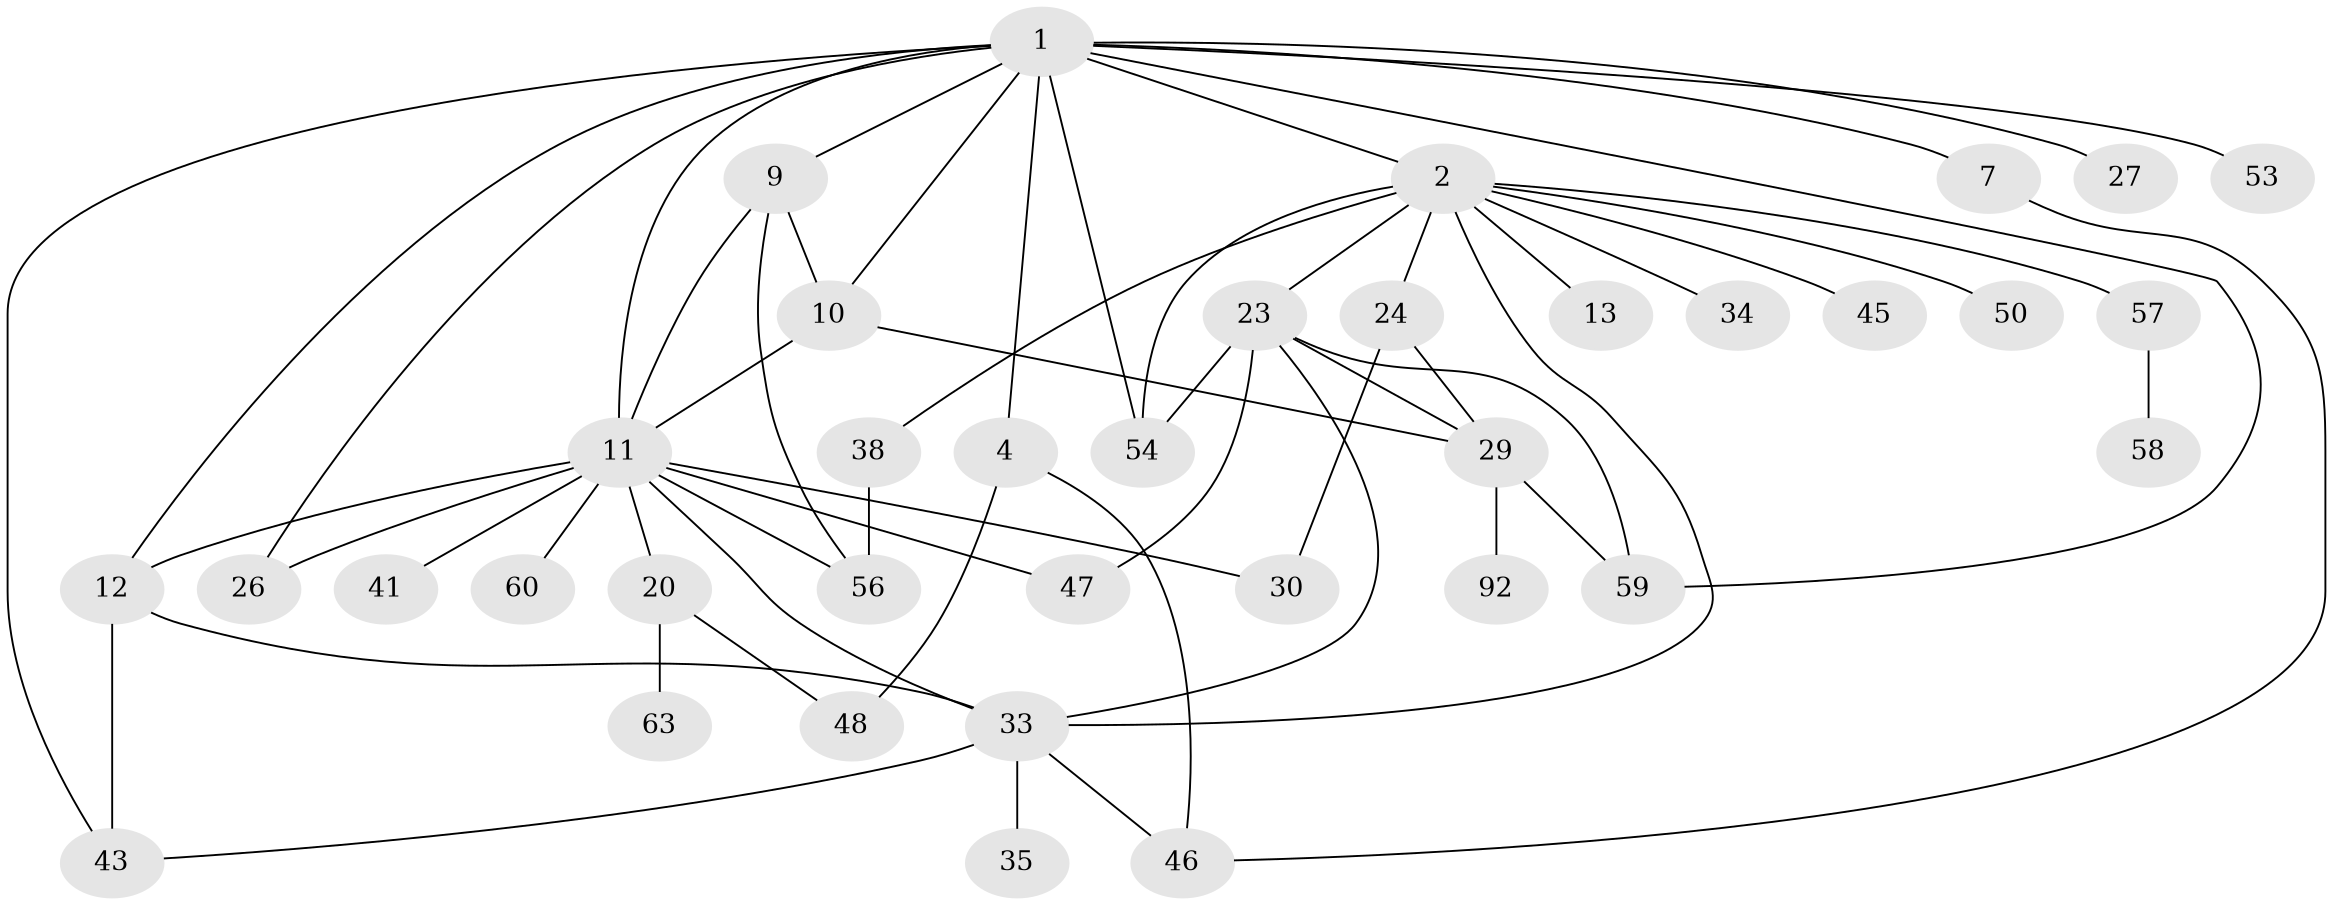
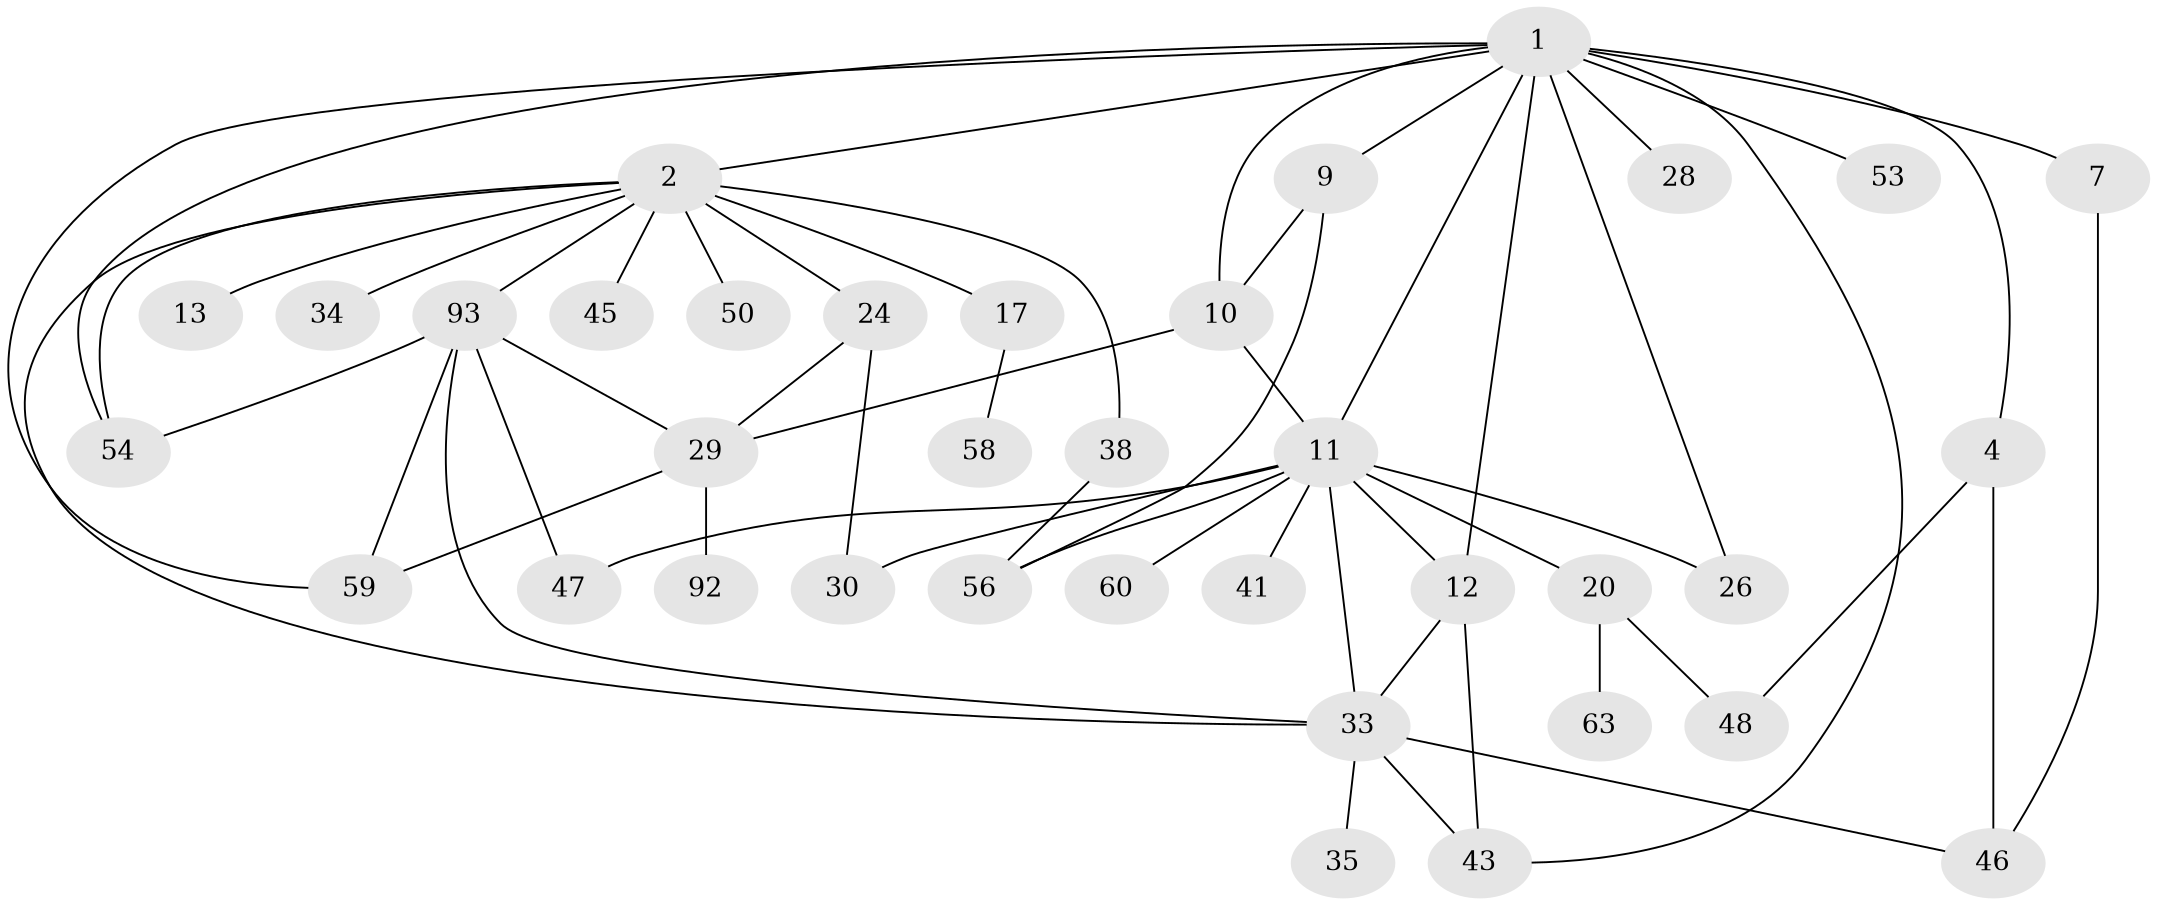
node "27": label "27" -> "28"
edge "9" -- "11": removed
node "23": label "23" -> "93"
node "57": label "57" -> "17"
